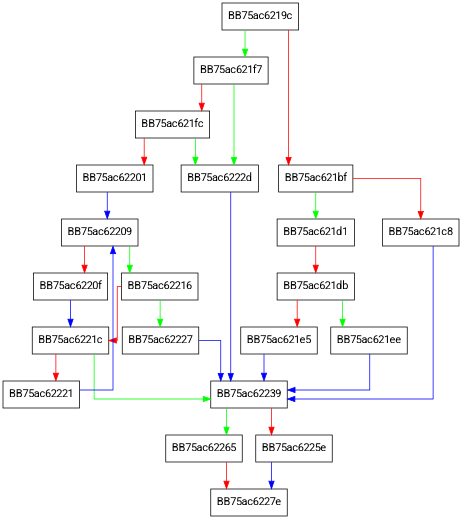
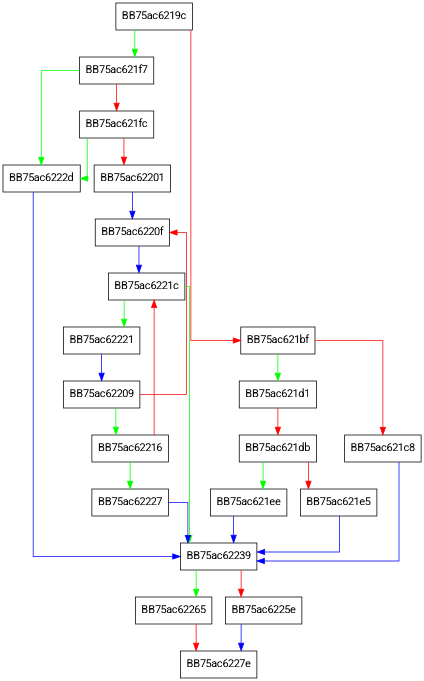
edge "BB75ac62201" -> "BB75ac62209": now "BB75ac62201" -> "BB75ac6220f"
edge "BB75ac6221c" -> "BB75ac62221": color red -> green
